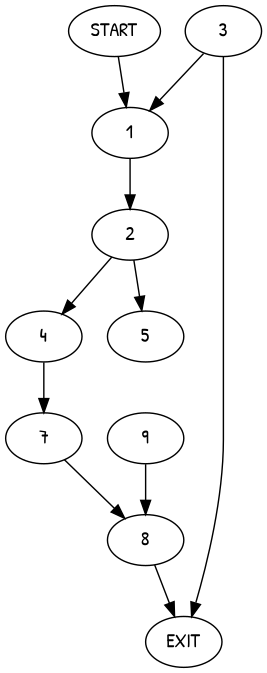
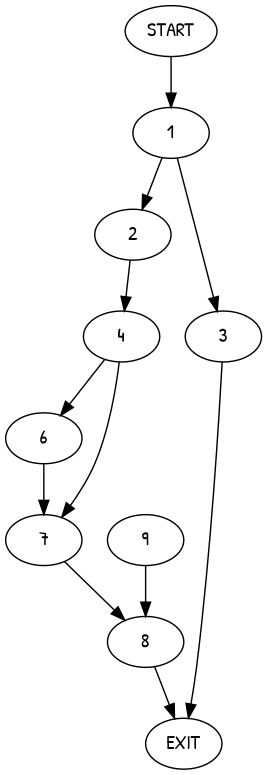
edge "3" -> "1": reversed
node "5": removed
node "6": added
